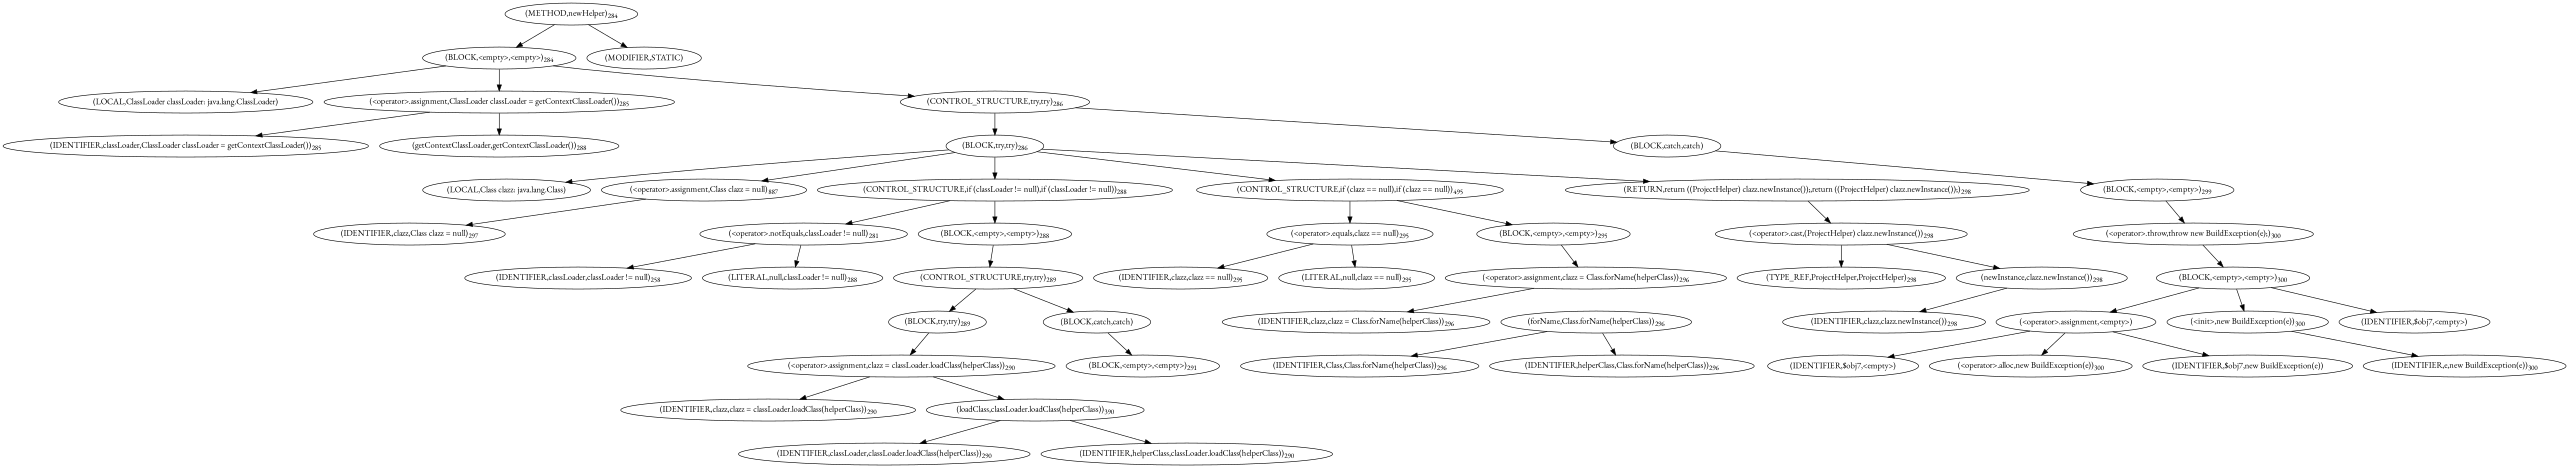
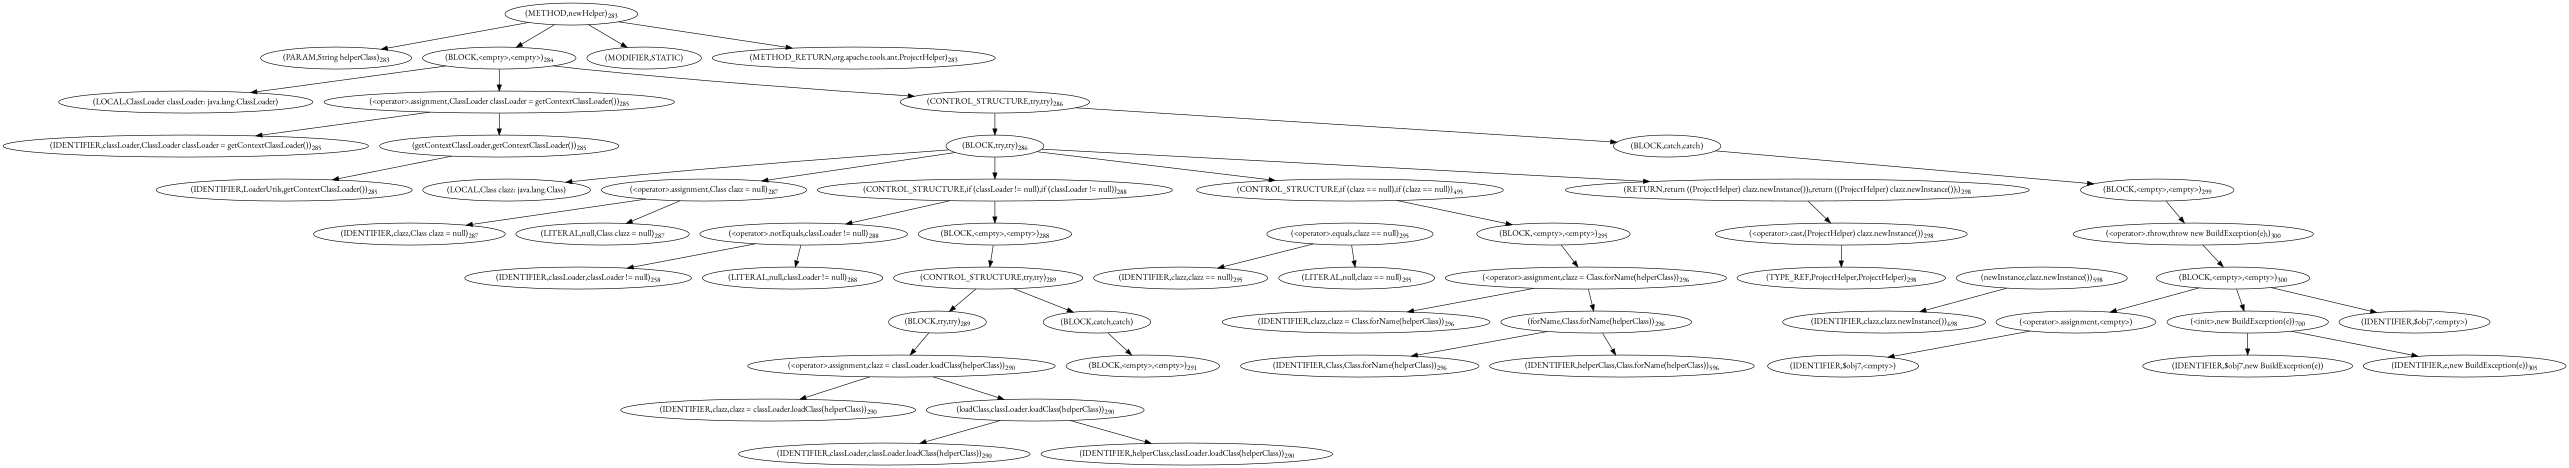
node "(METHOD,newHelper)": text "284" -> "283"
node "(PARAM,String helperClass)": added
node "(METHOD_RETURN,org.apache.tools.ant.ProjectHelper)": added
node "(getContextClassLoader,getContextClassLoader())": text "288" -> "285"
node "(<operator>.assignment,Class clazz = null)": text "887" -> "287"
node "(IDENTIFIER,LoaderUtils,getContextClassLoader())": added
edge "(CONTROL_STRUCTURE,if (clazz == null),if (clazz == null))" -> "(<operator>.equals,clazz == null)": removed
node "(IDENTIFIER,clazz,Class clazz = null)": text "297" -> "287"
node "(<operator>.notEquals,classLoader != null)": text "281" -> "288"
node "(LITERAL,null,Class clazz = null)": added
edge "(<operator>.cast,(ProjectHelper) clazz.newInstance())" -> "(newInstance,clazz.newInstance())": removed
node "(newInstance,clazz.newInstance())": text "298" -> "598"
edge "(<operator>.assignment,clazz = Class.forName(helperClass))" -> "(forName,Class.forName(helperClass))": added
node "(IDENTIFIER,clazz,clazz.newInstance())": text "298" -> "698"
node "(<init>,new BuildException(e))": text "300" -> "700"
edge "(<operator>.assignment,<empty>)" -> "(IDENTIFIER,$obj7,new BuildException(e))": now "(<init>,new BuildException(e))" -> "(IDENTIFIER,$obj7,new BuildException(e))"
node "(IDENTIFIER,helperClass,Class.forName(helperClass))": text "296" -> "596"
node "(IDENTIFIER,e,new BuildException(e))": text "300" -> "305"
node "(<operator>.alloc,new BuildException(e))": removed
node "(loadClass,classLoader.loadClass(helperClass))": text "390" -> "290"
